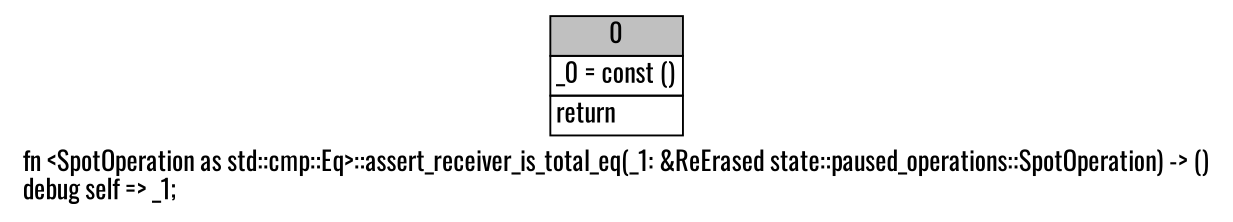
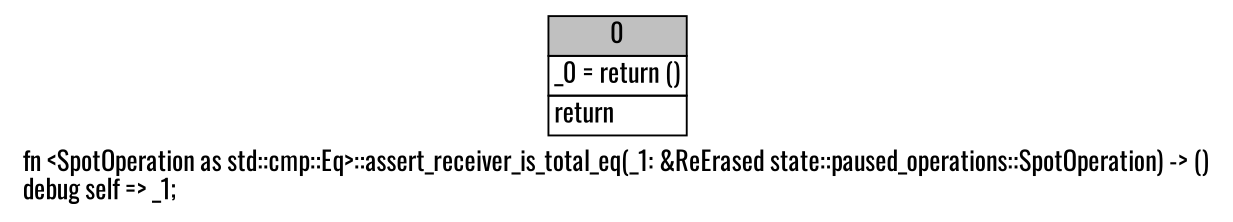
node "0": text "_0 = const ()" -> "_0 = return ()"
